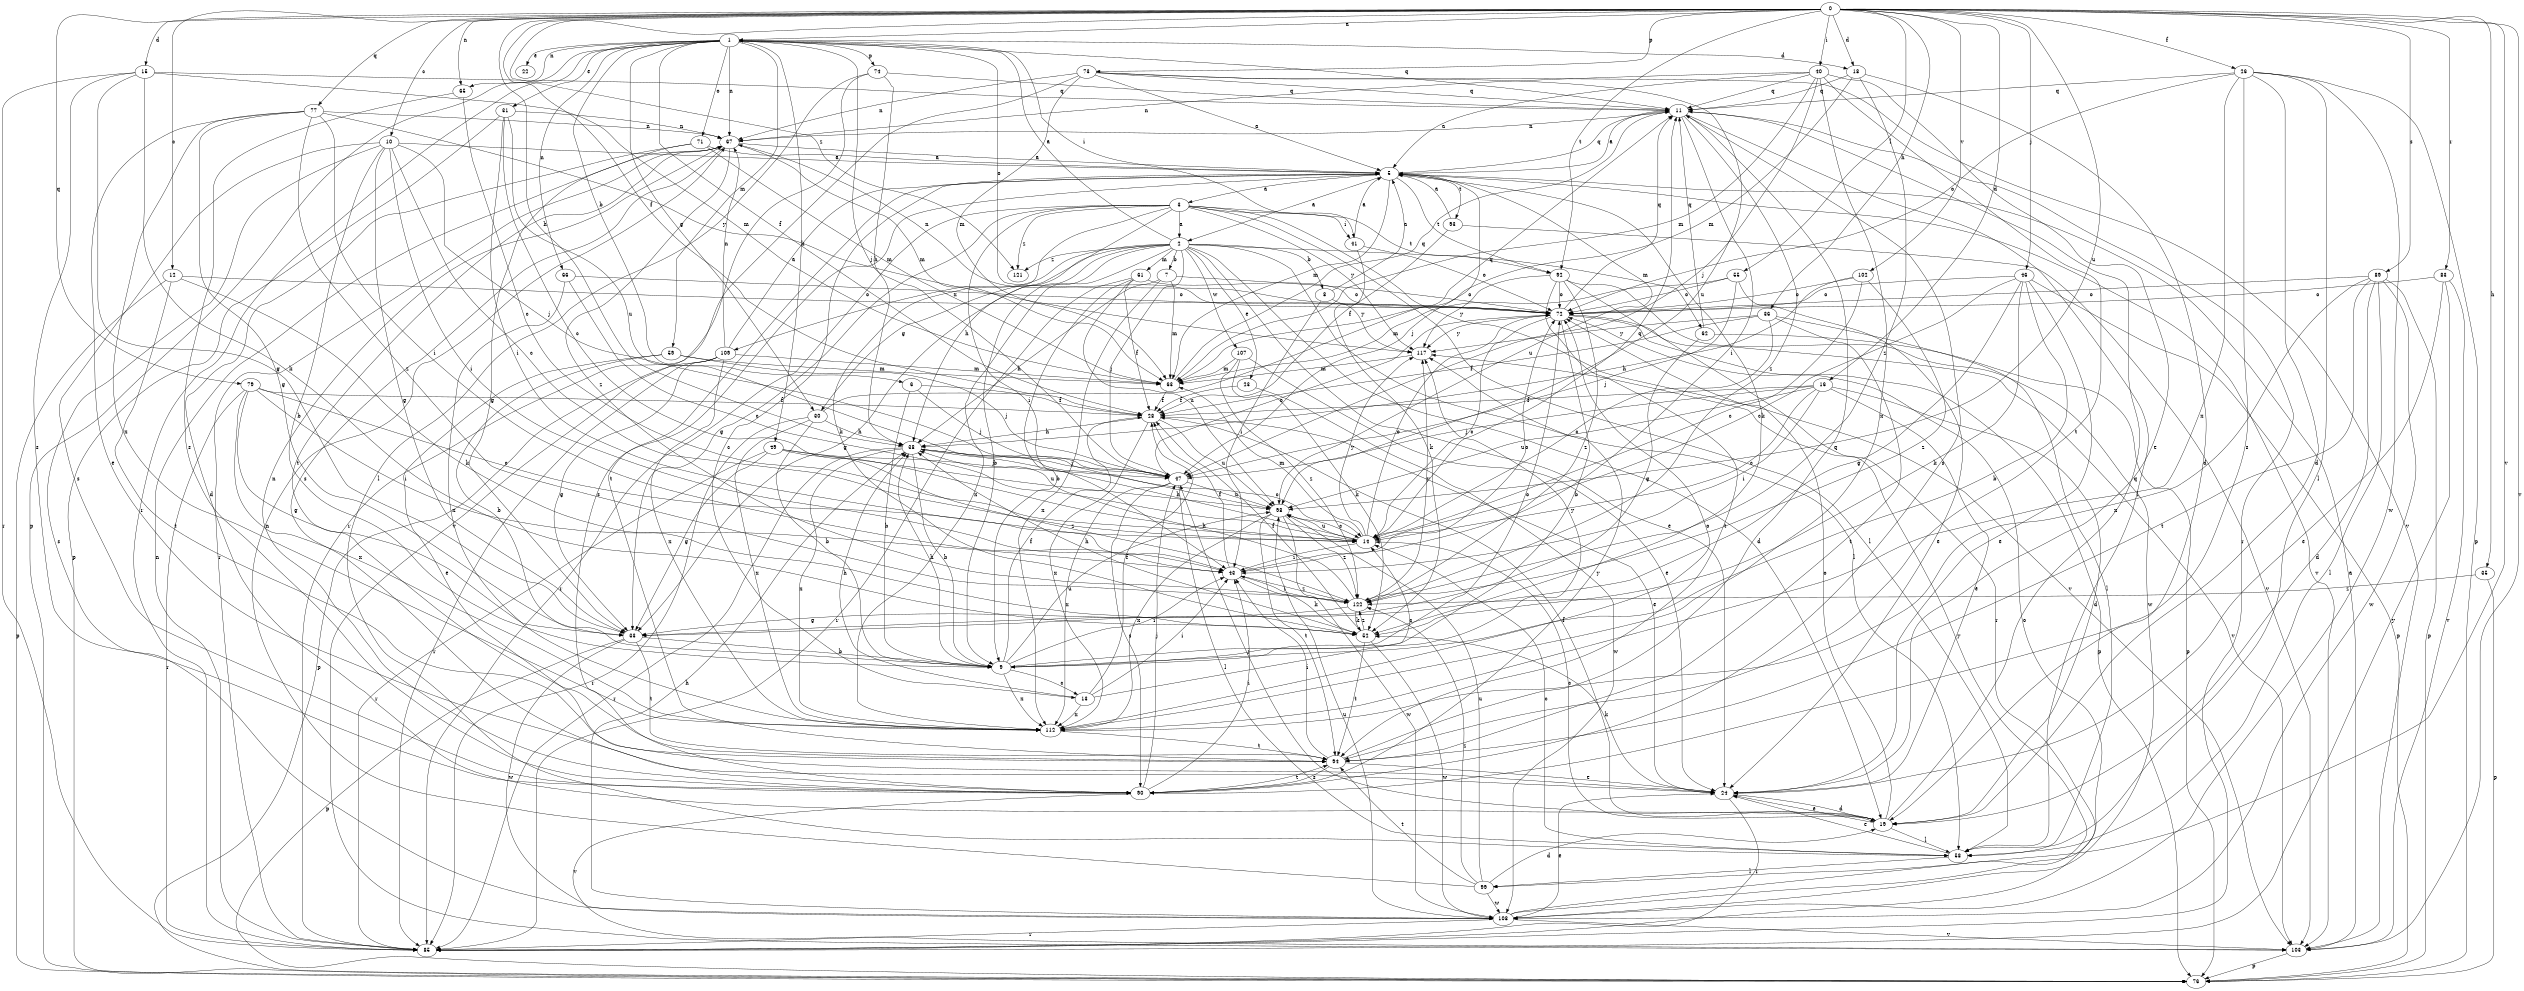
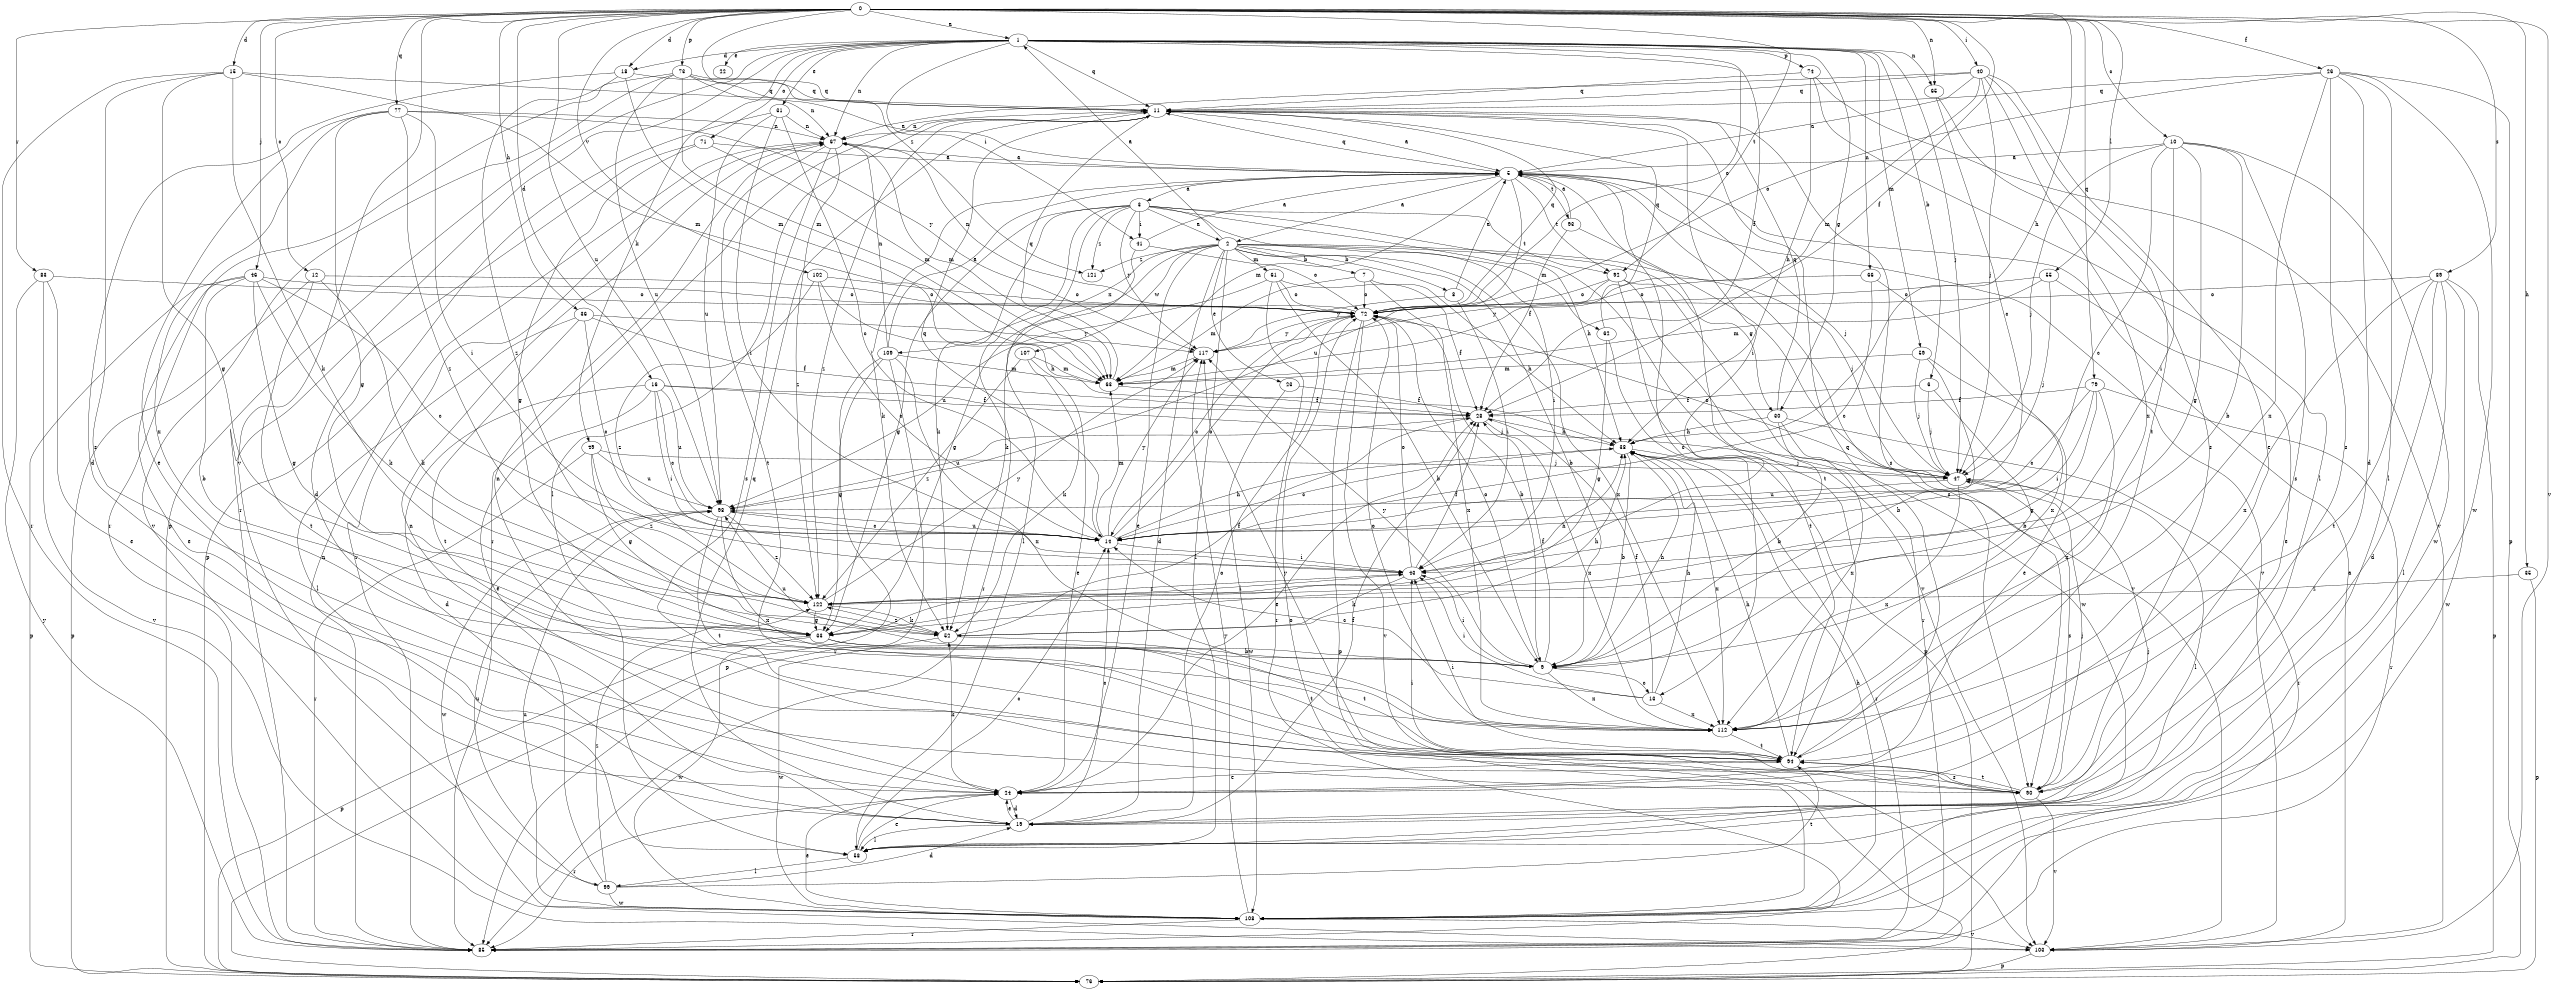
edge "92" -> "122": removed, label "z"
edge "10" -> "108": label "s" -> "w"
edge "94" -> "38": added, label "h"
